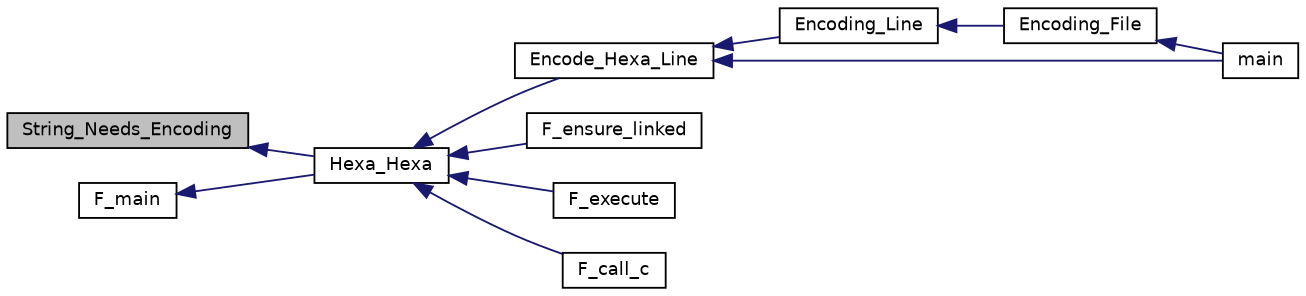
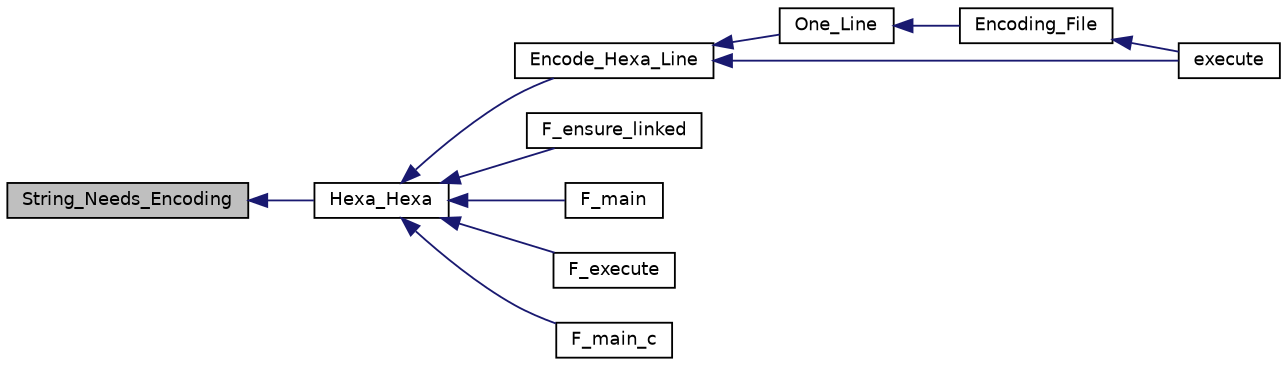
node "Encoding_Line": label "Encoding_Line" -> "One_Line"
node "main": label "main" -> "execute"
edge "Hexa_Hexa" -> "F_main": reversed
node "F_call_c": label "F_call_c" -> "F_main_c"
